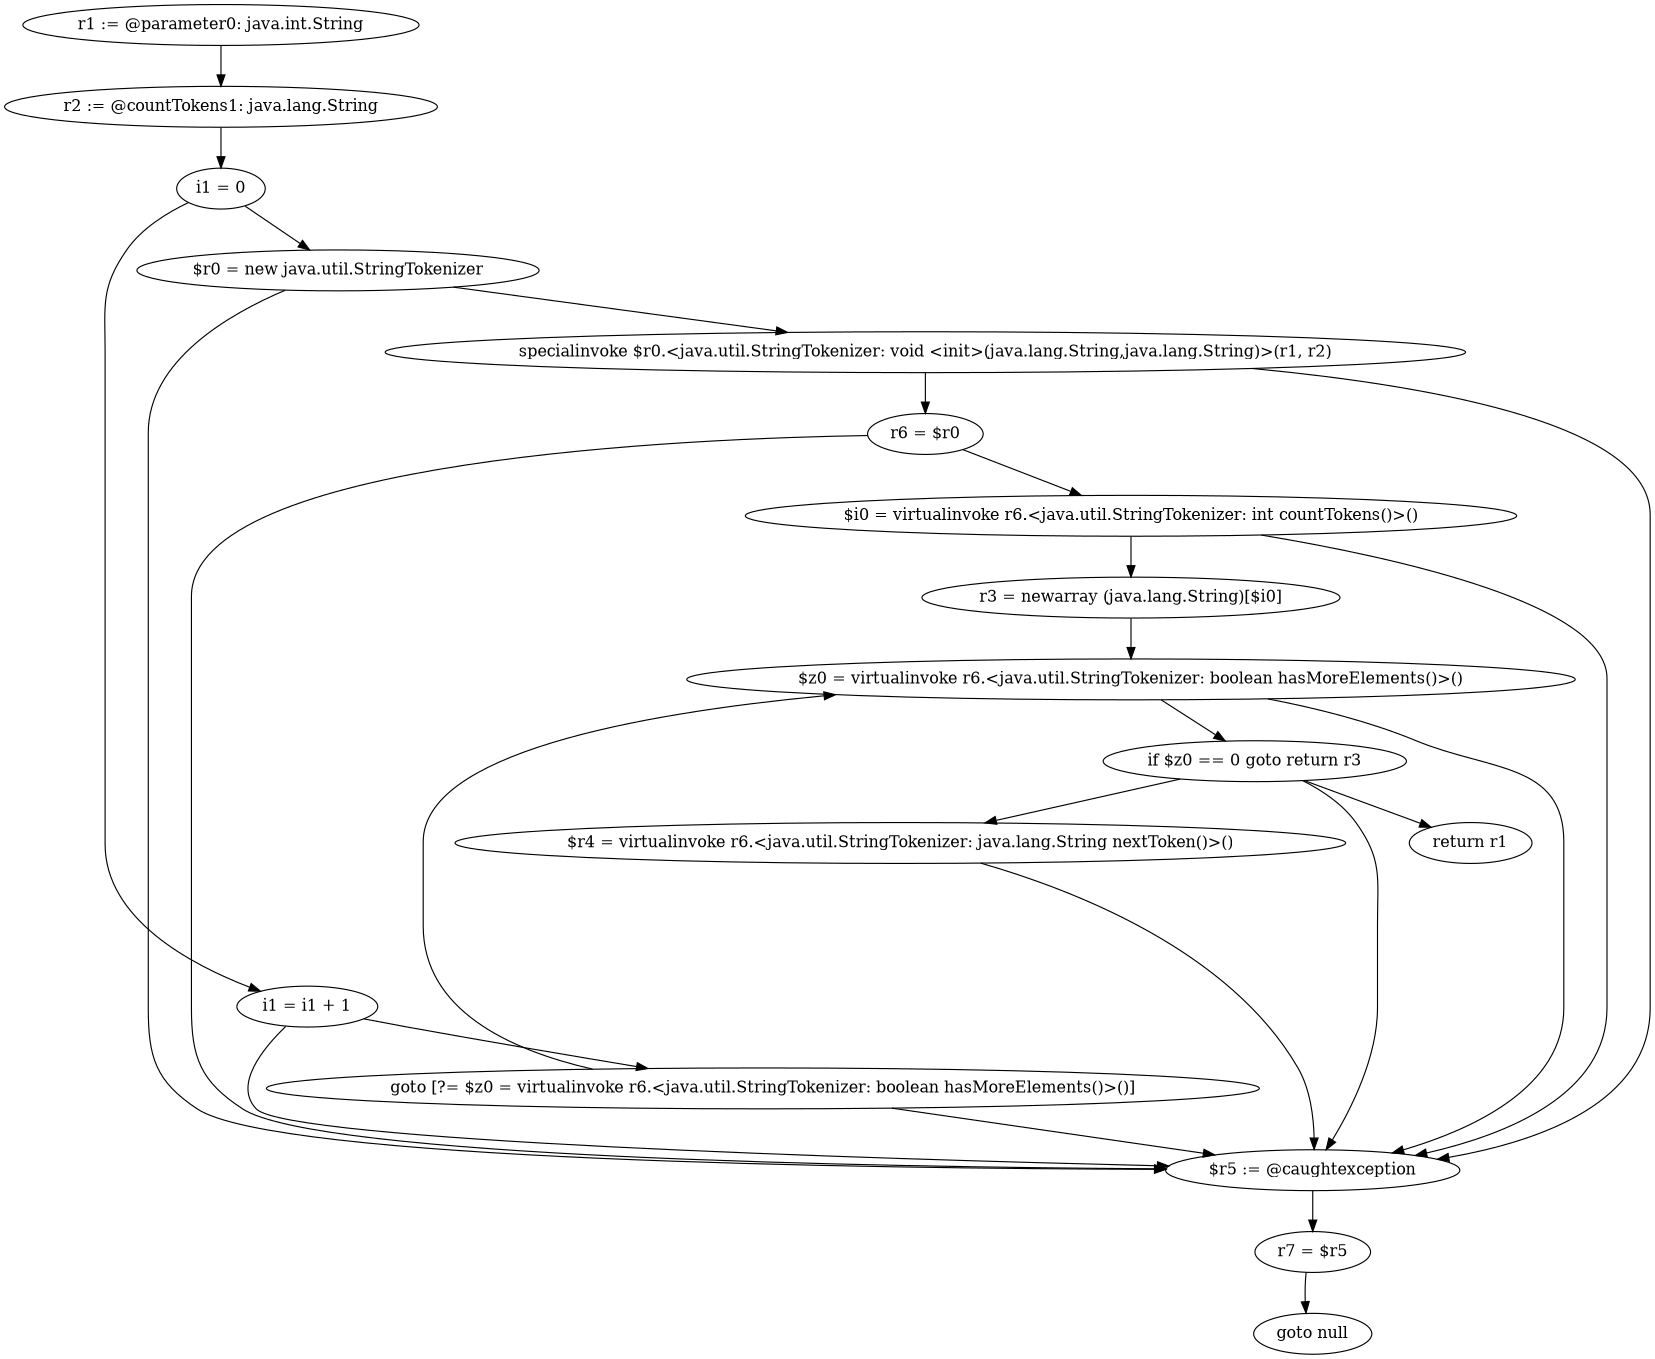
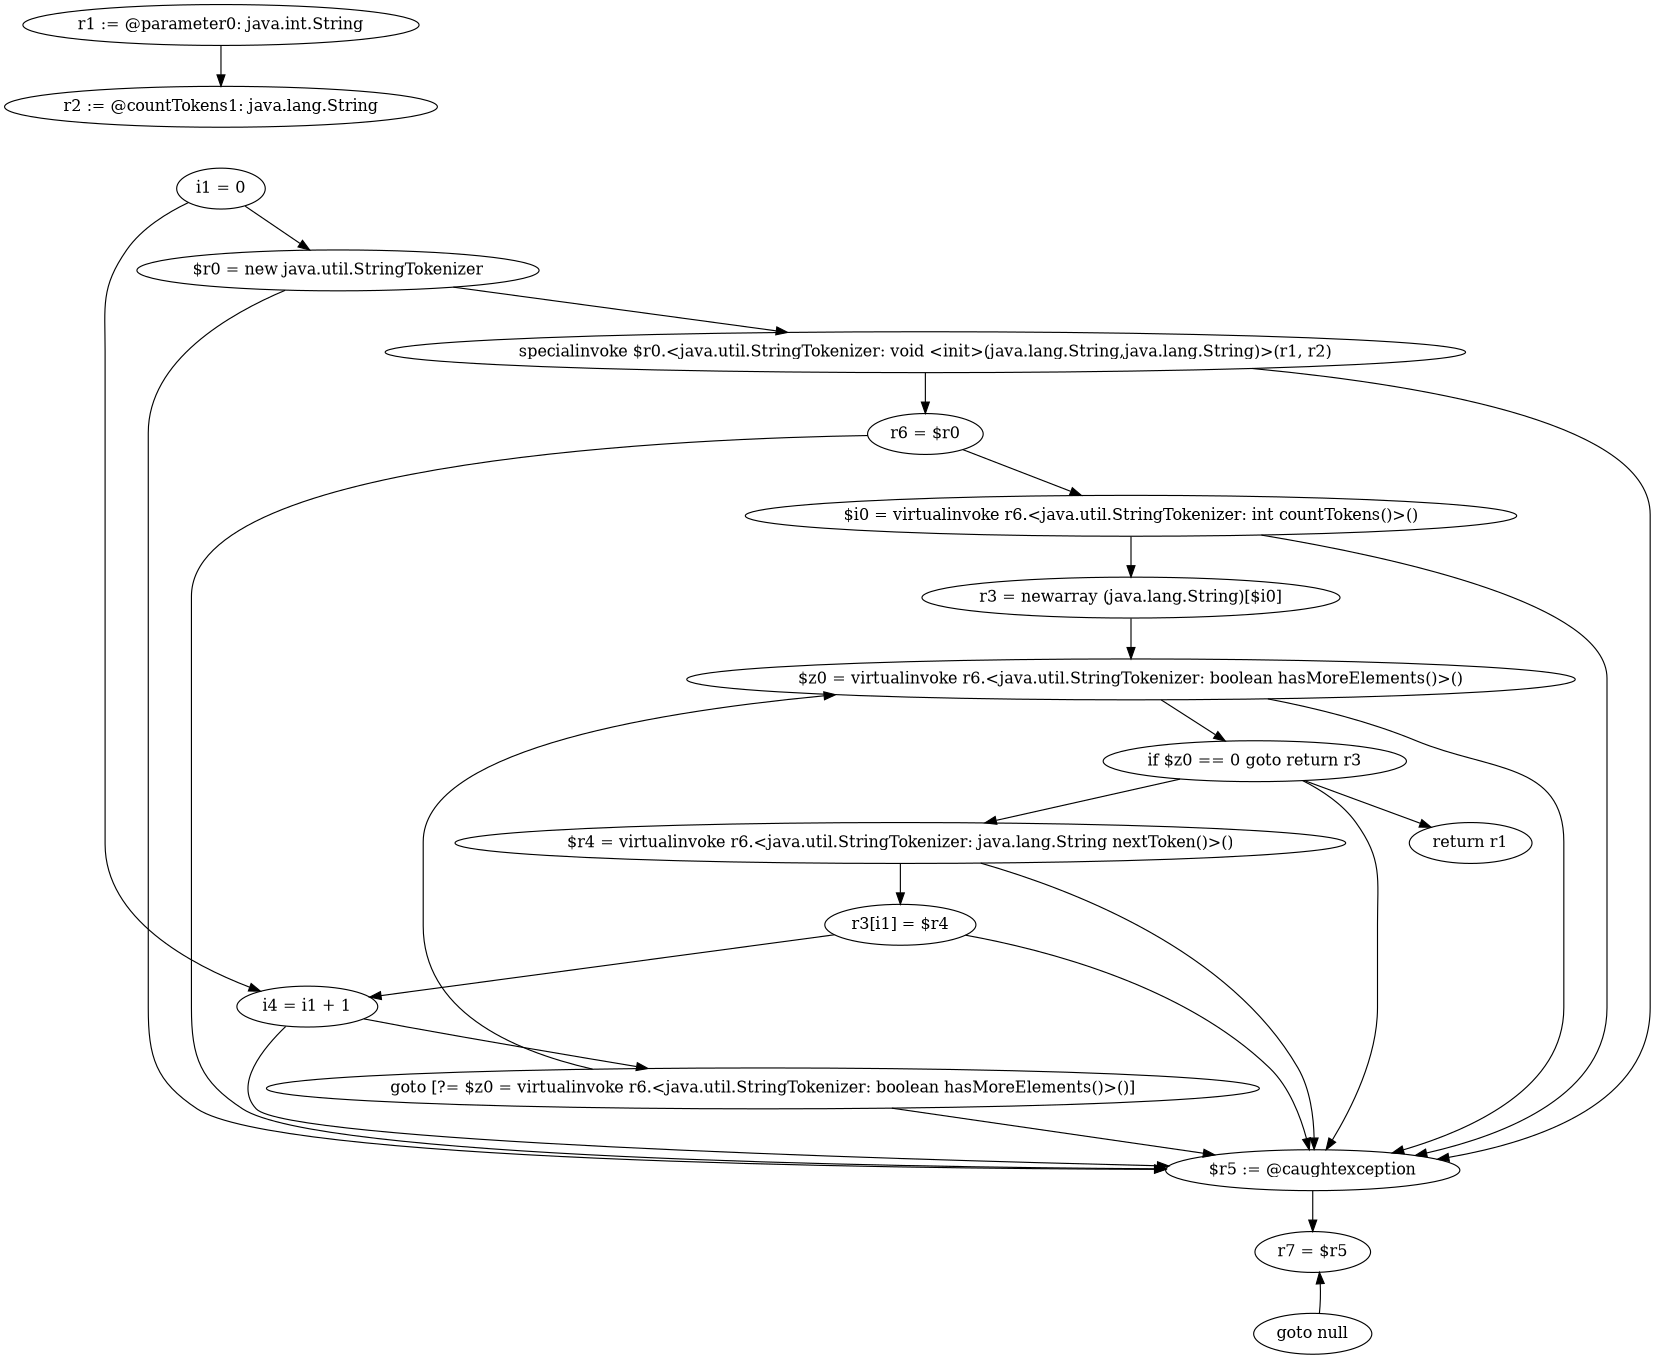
edge "r2 := @countTokens1: java.lang.String" -> "i1 = 0": removed
node "r3[i1] = $r4": added
node "i1 = i1 + 1": label "i1 = i1 + 1" -> "i4 = i1 + 1"
edge "r7 = $r5" -> "goto null": reversed
